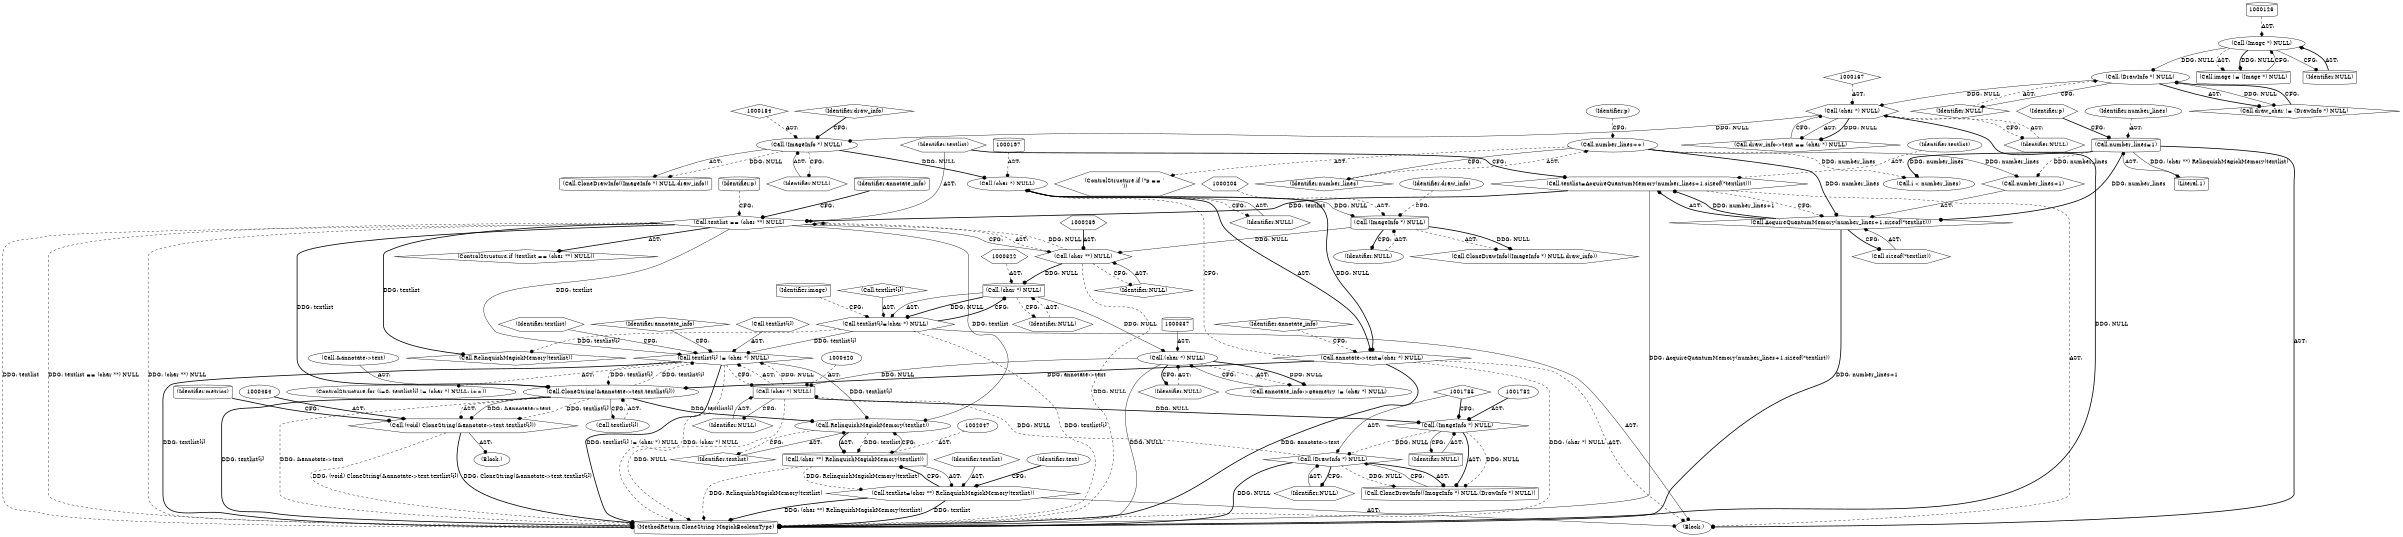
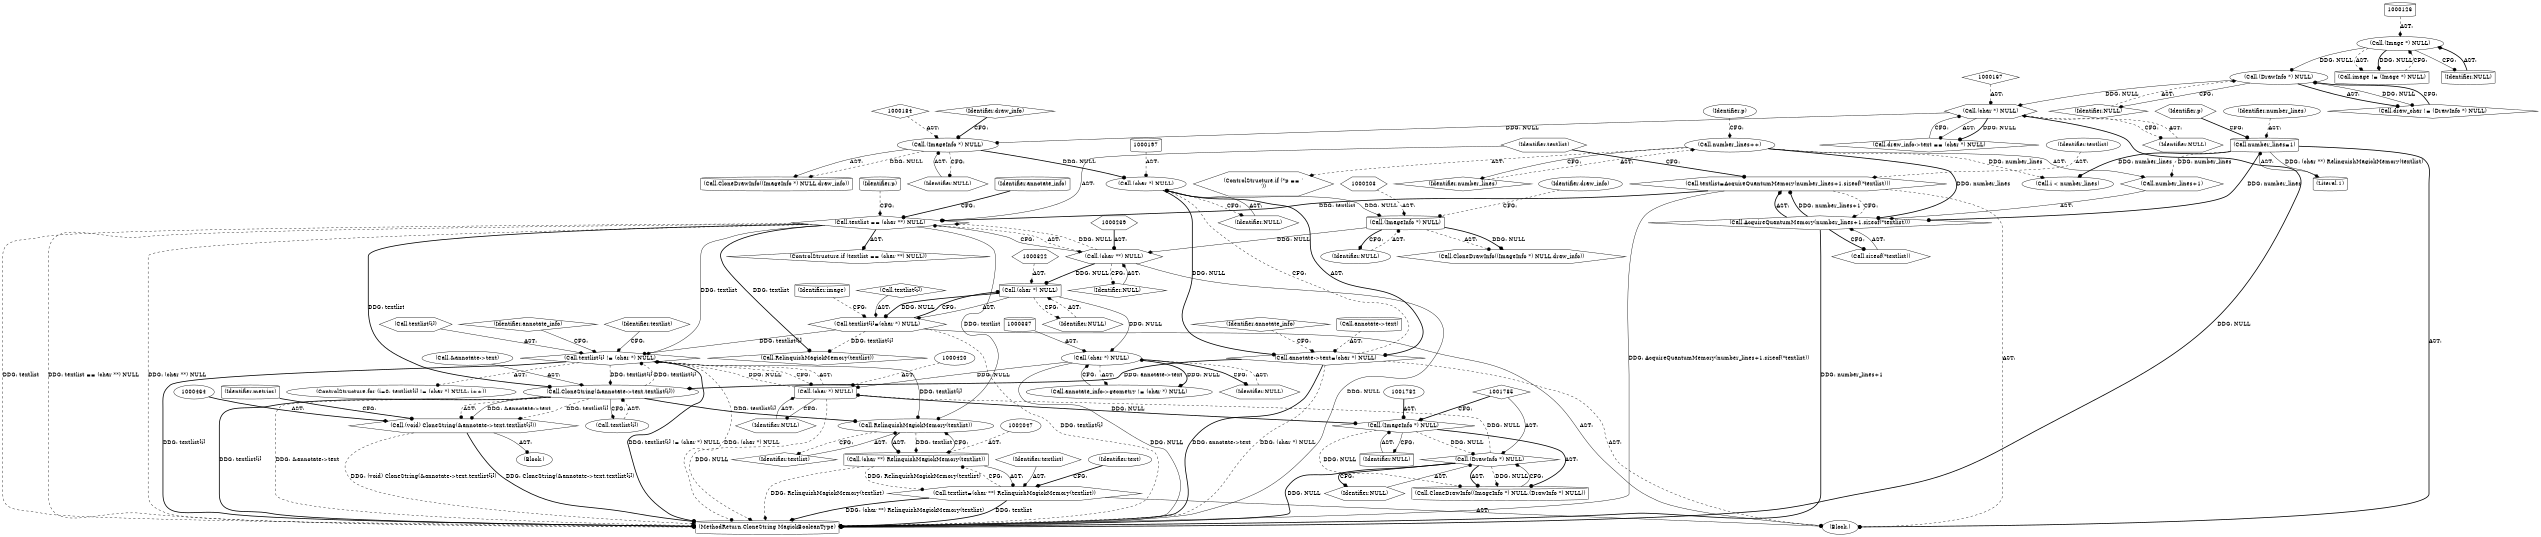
edge "(Call,image != (Image *) NULL)" -> "(Call,(Image *) NULL)": style solid -> dashed
edge "(Call,number_lines++)" -> "(Call,number_lines+1)": label "DDG: number_lines" -> "AST: "
node "(Call,annotate->text)": added
edge "(Call,textlist=(char **) RelinquishMagickMemory(textlist))" -> "(Call,(char **) RelinquishMagickMemory(textlist))": style bold -> dashed
edge "(Call,(char **) NULL)" -> "(MethodReturn,CloneString MagickBooleanType)": style dashed -> solid
